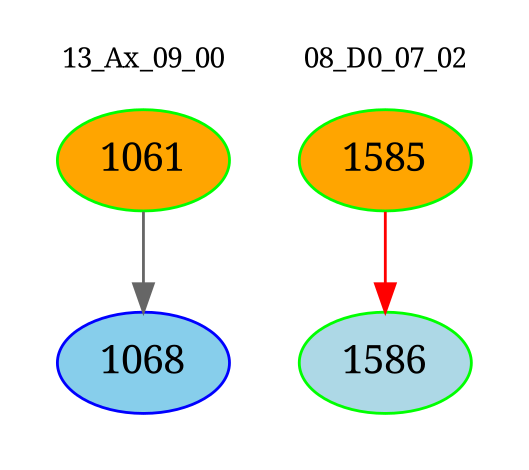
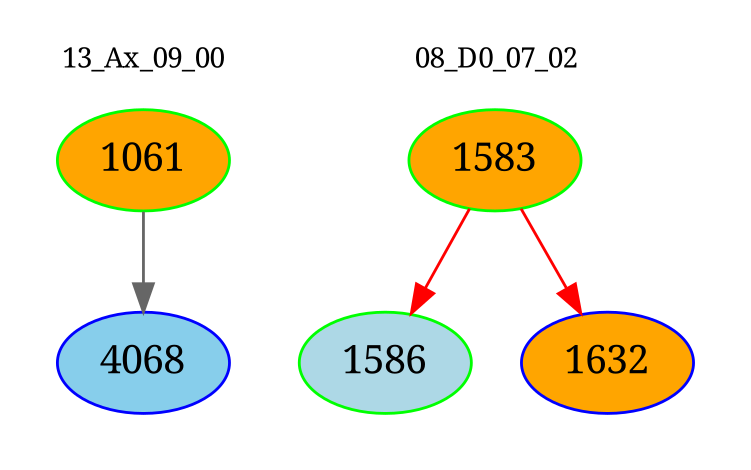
node "1585": label "1585" -> "1583"
node "1068": label "1068" -> "4068"
node "1632": added
